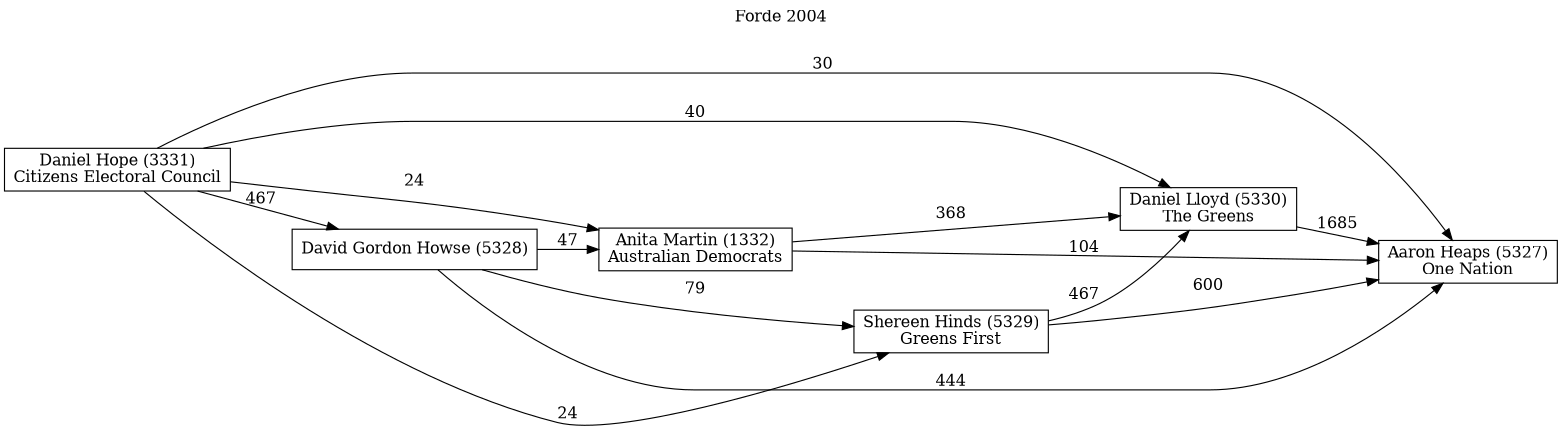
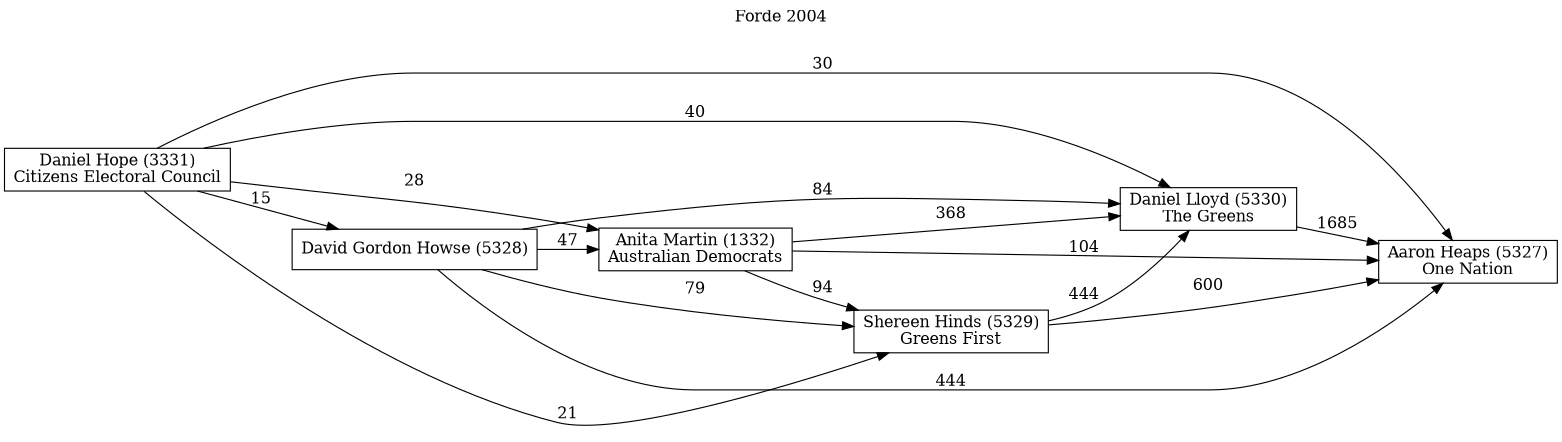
edge "Daniel Hope (3331) Citizens Electoral Council" -> "Anita Martin (1332) Australian Democrats": label "24" -> "28"
edge "Daniel Hope (3331) Citizens Electoral Council" -> "David Gordon Howse (5328)": label "467" -> "15"
edge "David Gordon Howse (5328)" -> "Daniel Lloyd (5330) The Greens": added, label "84"
edge "Anita Martin (1332) Australian Democrats" -> "Shereen Hinds (5329) Greens First": added, label "94"
edge "Shereen Hinds (5329) Greens First" -> "Daniel Lloyd (5330) The Greens": label "467" -> "444"
edge "Daniel Hope (3331) Citizens Electoral Council" -> "Shereen Hinds (5329) Greens First": label "24" -> "21"
